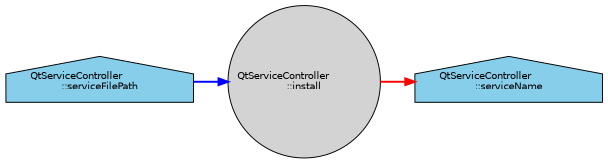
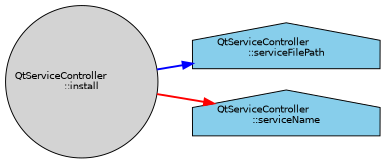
edge "QtServiceController ::serviceFilePath" -> "QtServiceController ::install": reversed
